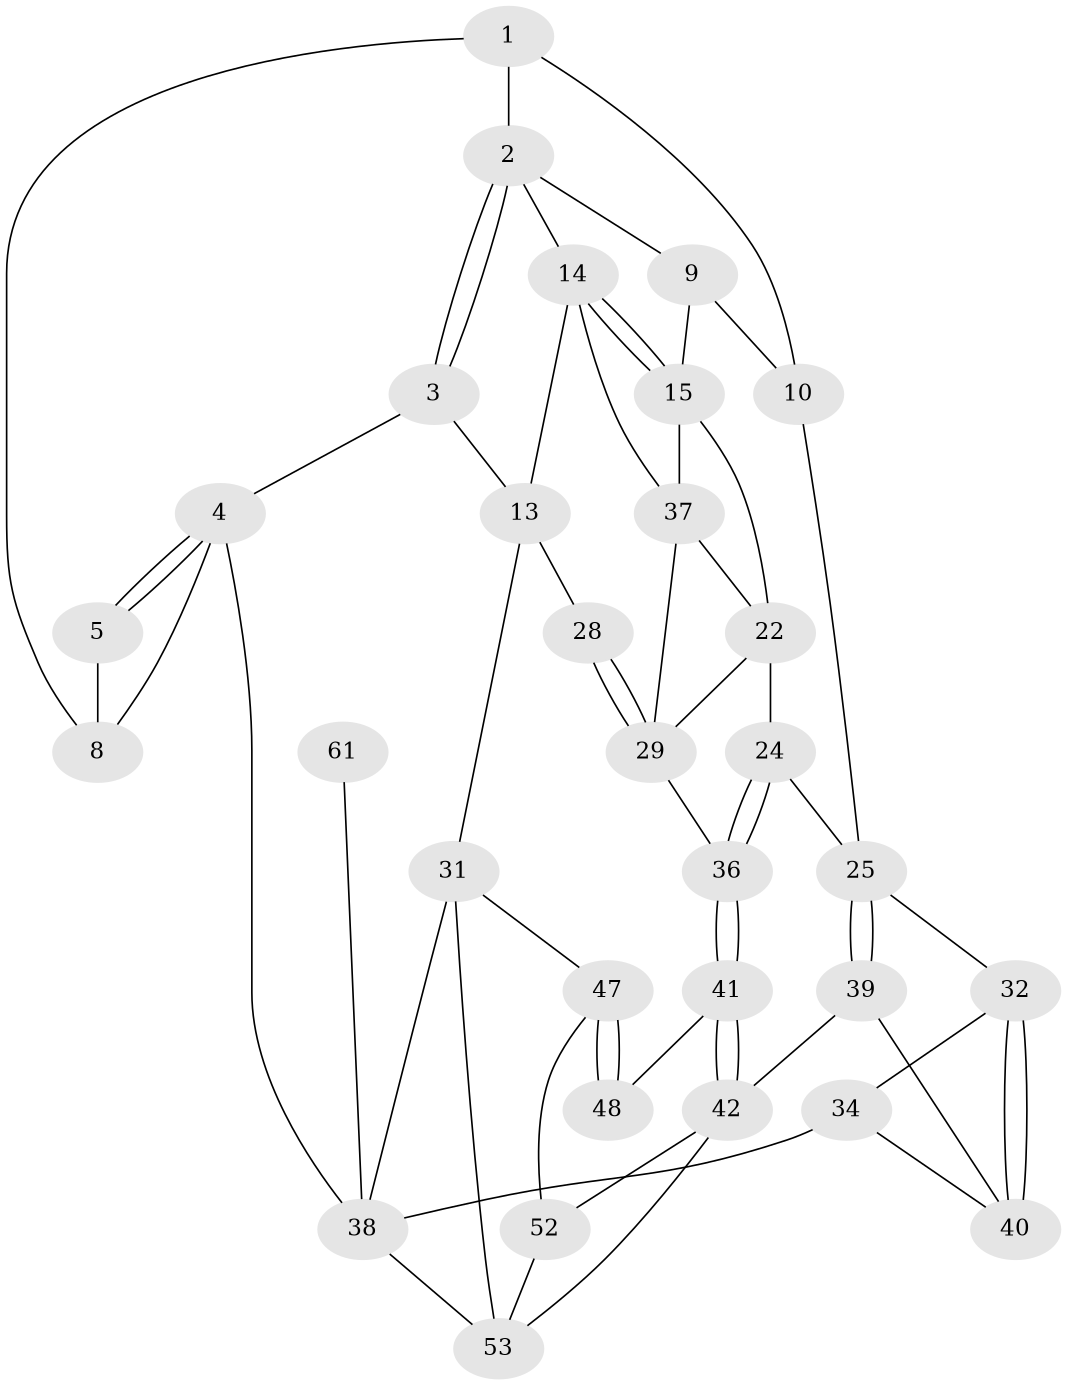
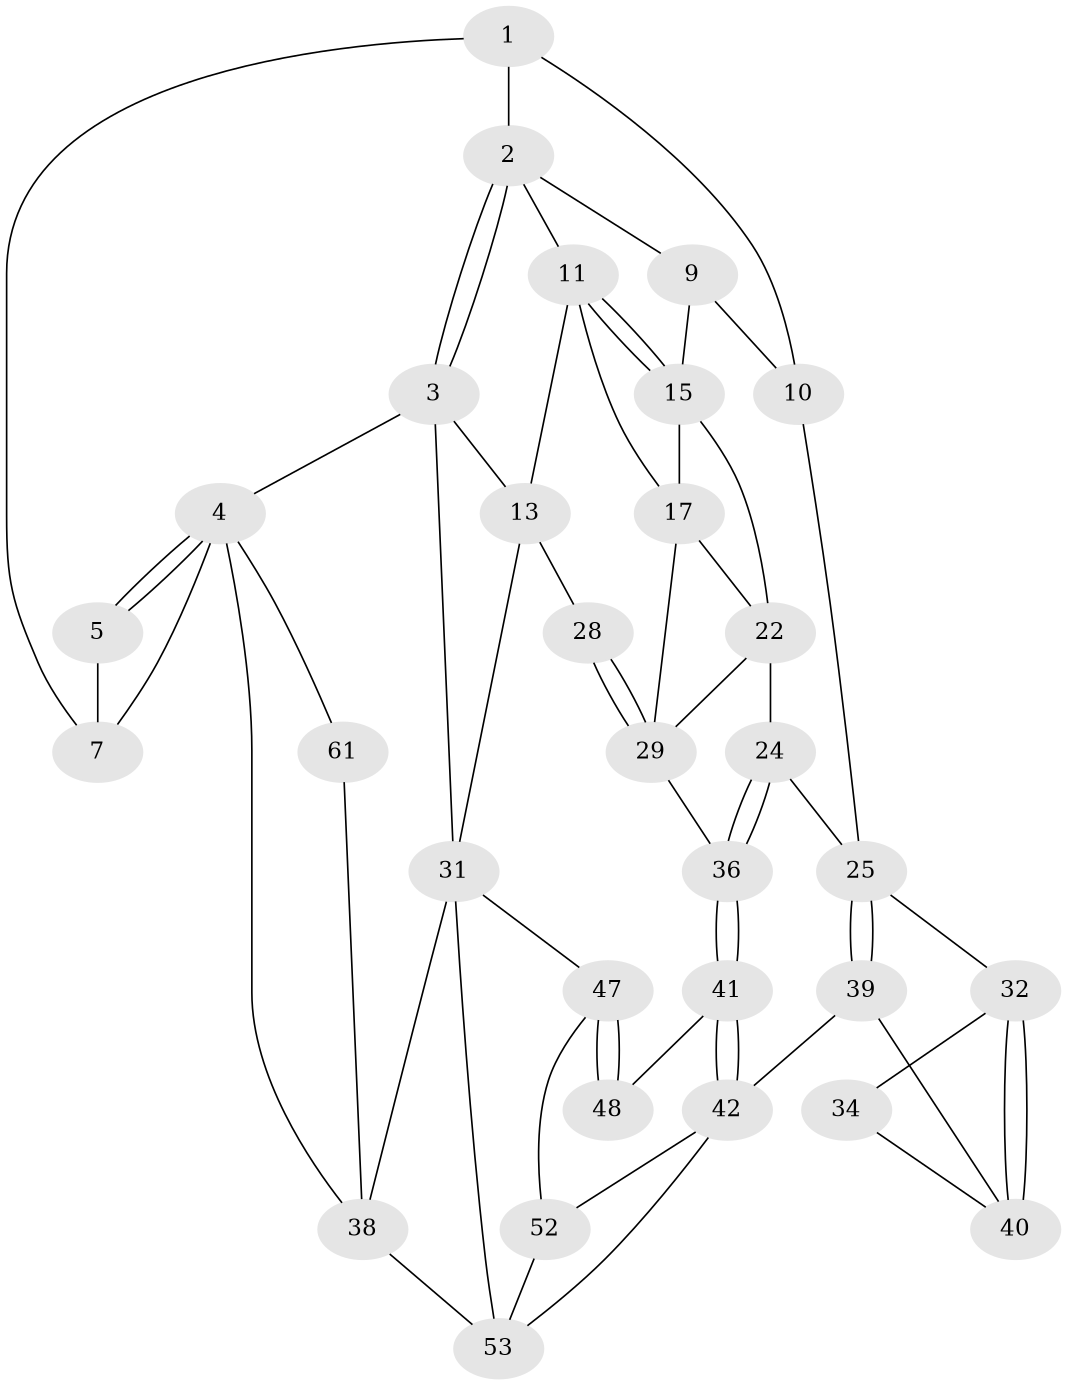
node "14": label "14" -> "11"
node "37": label "37" -> "17"
edge "4" -- "61": added
edge "3" -- "31": added
node "8": label "8" -> "7"
edge "34" -- "38": removed
